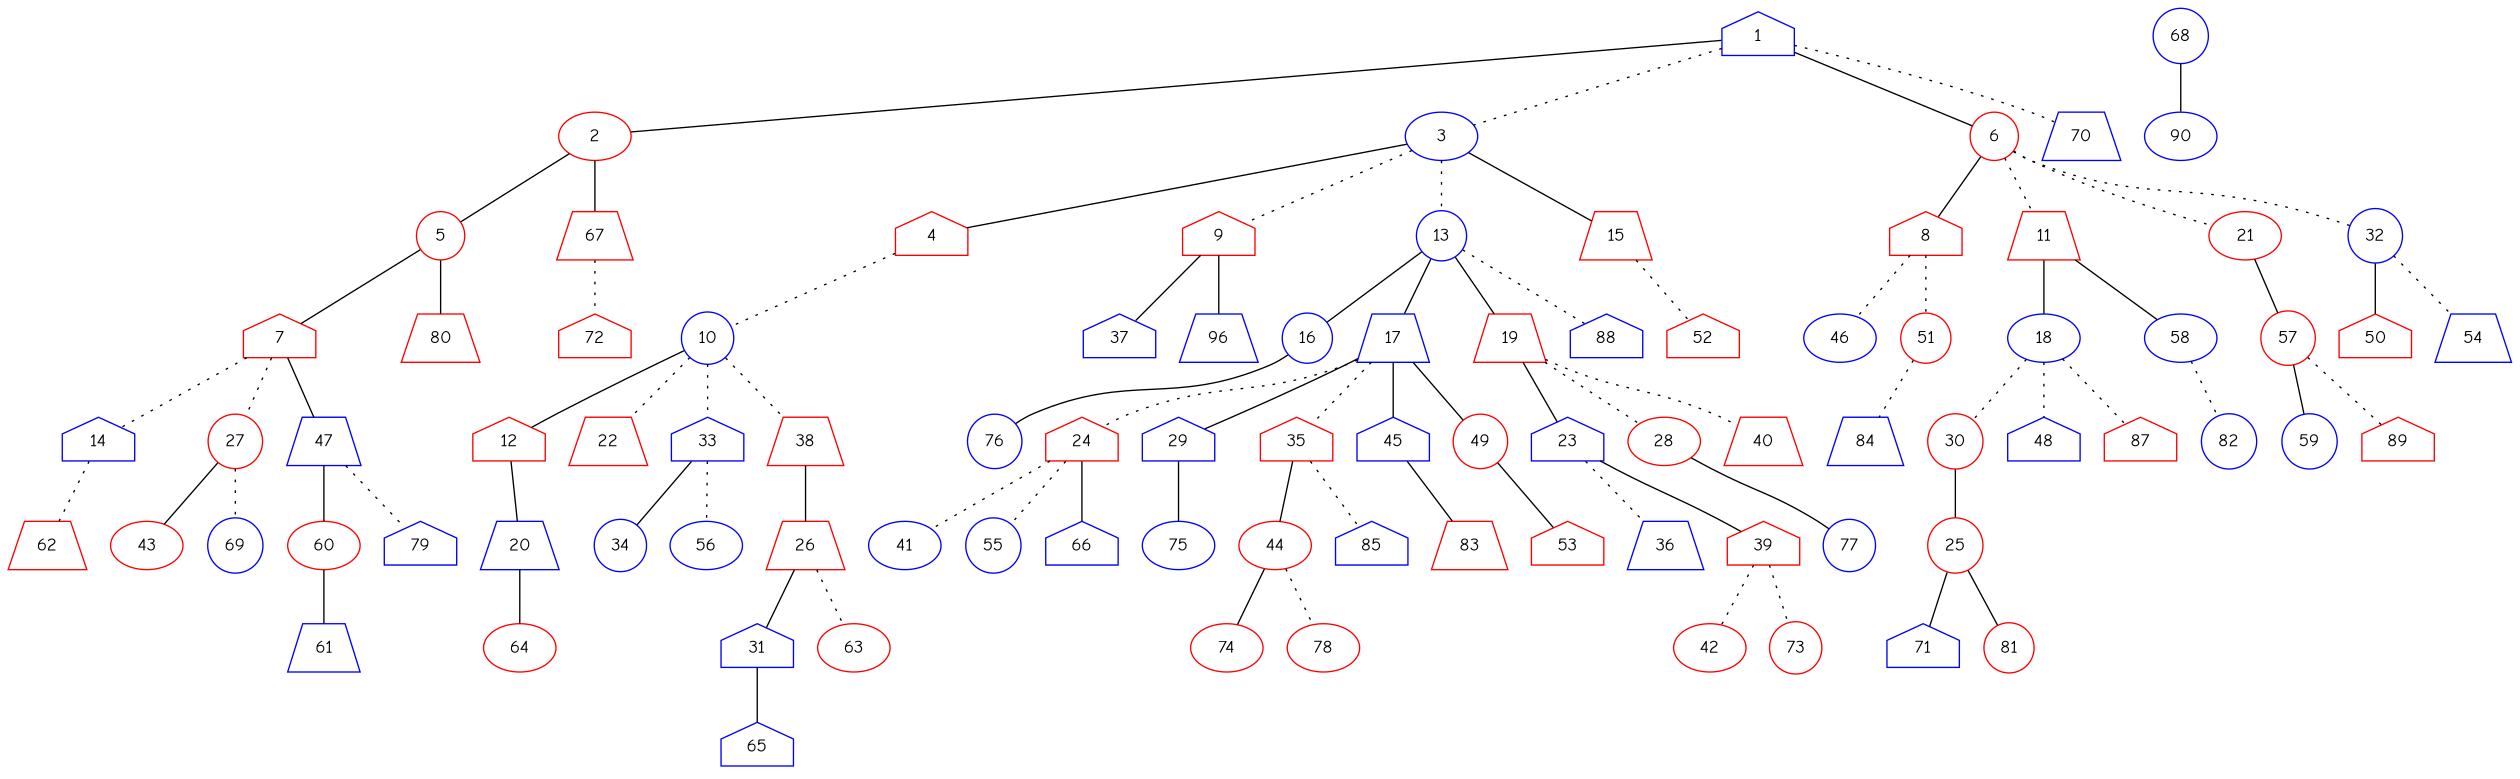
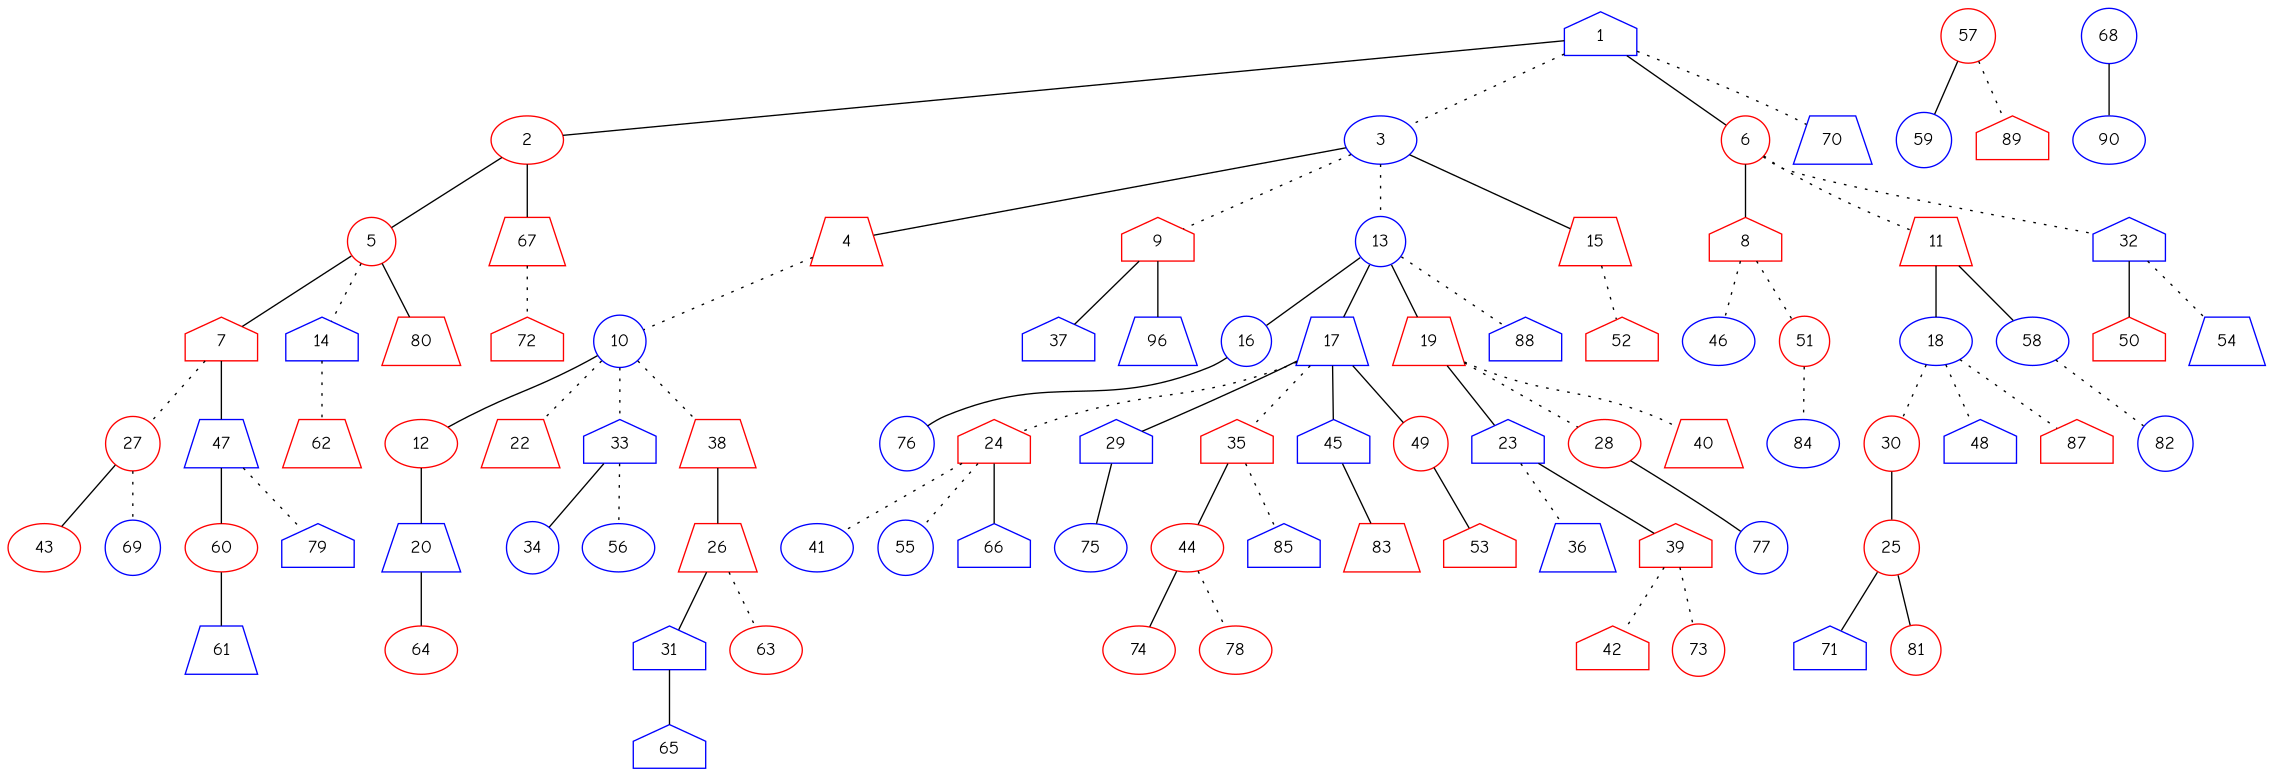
node "4": shape house -> trapezium
node "21": removed
node "32": shape circle -> house
edge "7" -- "14": now "5" -- "14"
node "12": shape house -> ellipse
node "84": shape trapezium -> ellipse
node "42": shape ellipse -> house
